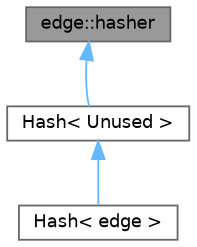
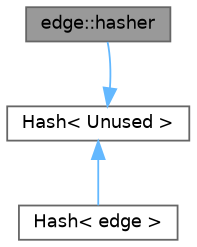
edge "Hash< Unused >" -> "edge::hasher": reversed
